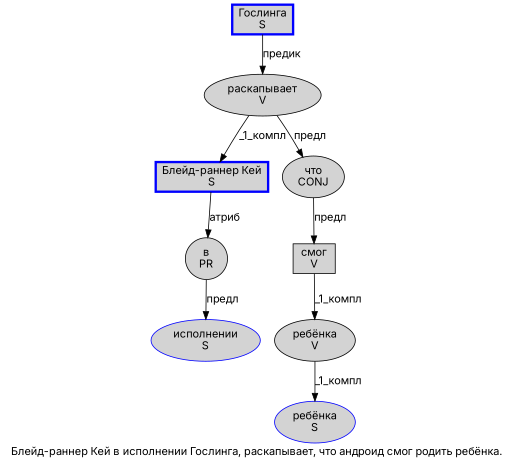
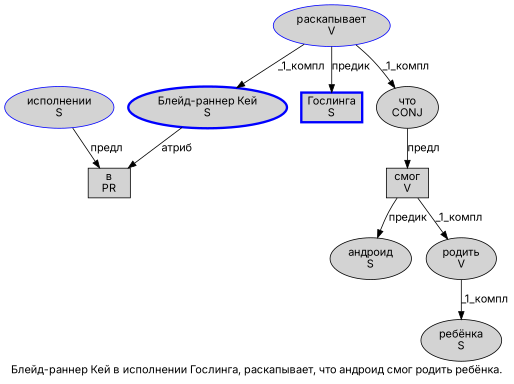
edge "Гослинга S" -> "раскапывает V": reversed
node "раскапывает V": color black -> blue
edge "раскапывает V" -> "что CONJ": label "предл" -> "_1_компл"
node "Блейд-раннер Кей S": shape box -> ellipse
node "в PR": shape ellipse -> box
node "андроид S": added
edge "в PR" -> "исполнении S": reversed
node "ребёнка V": label "ребёнка V" -> "родить V"
node "ребёнка S": color blue -> black
